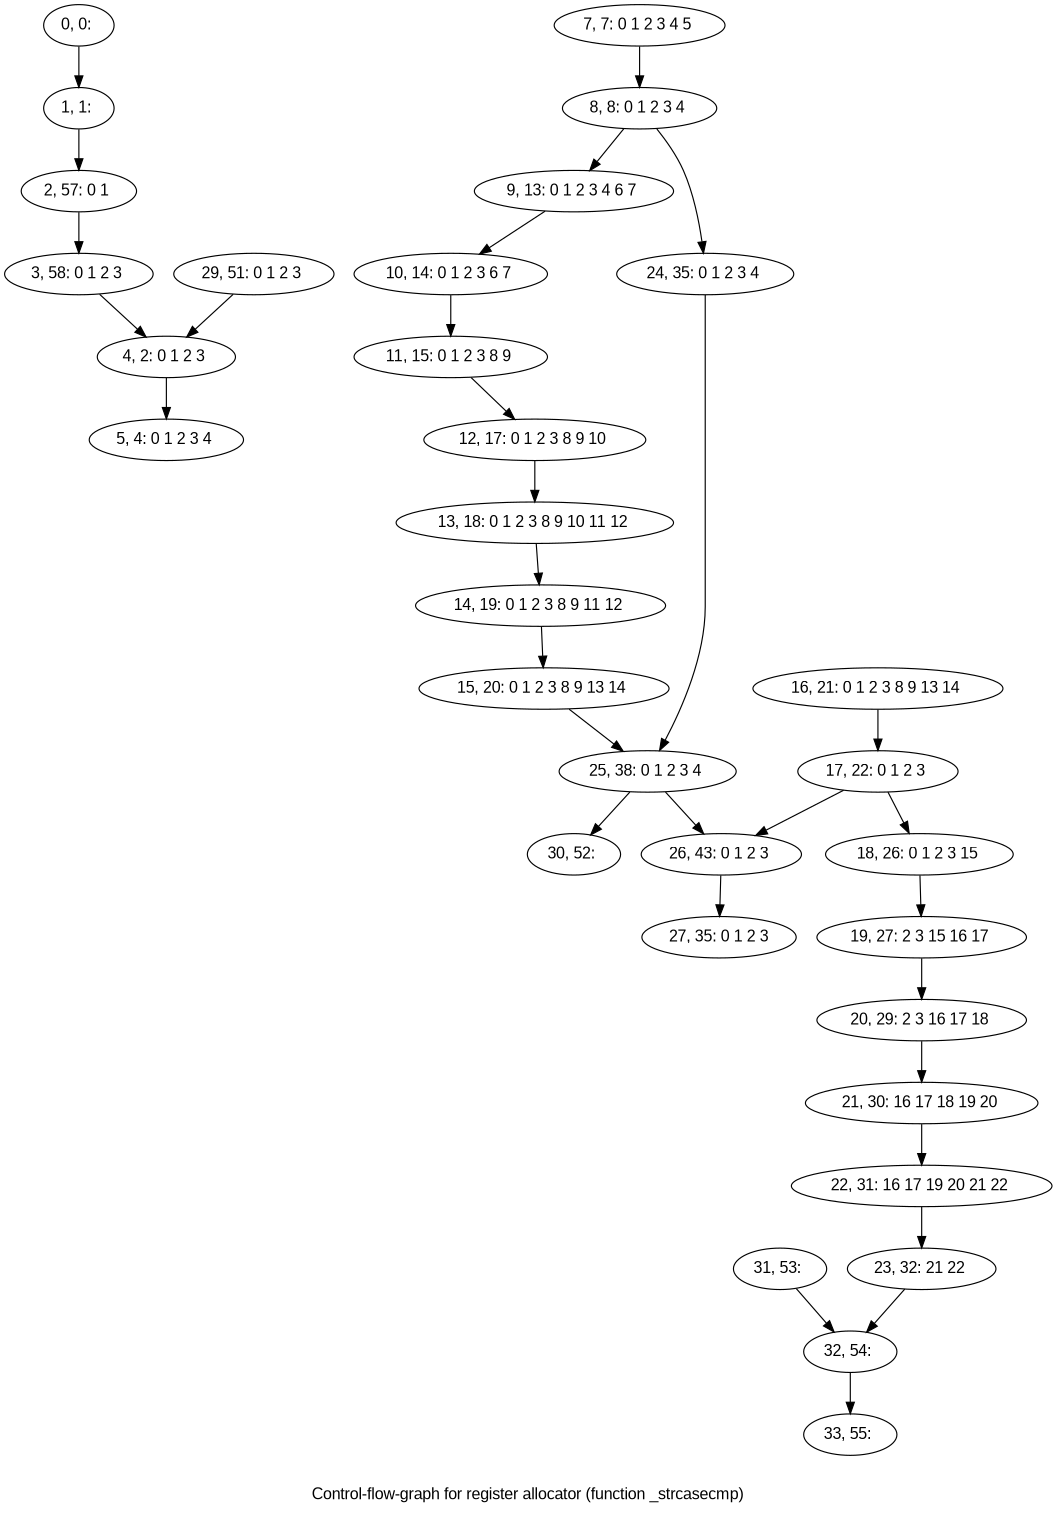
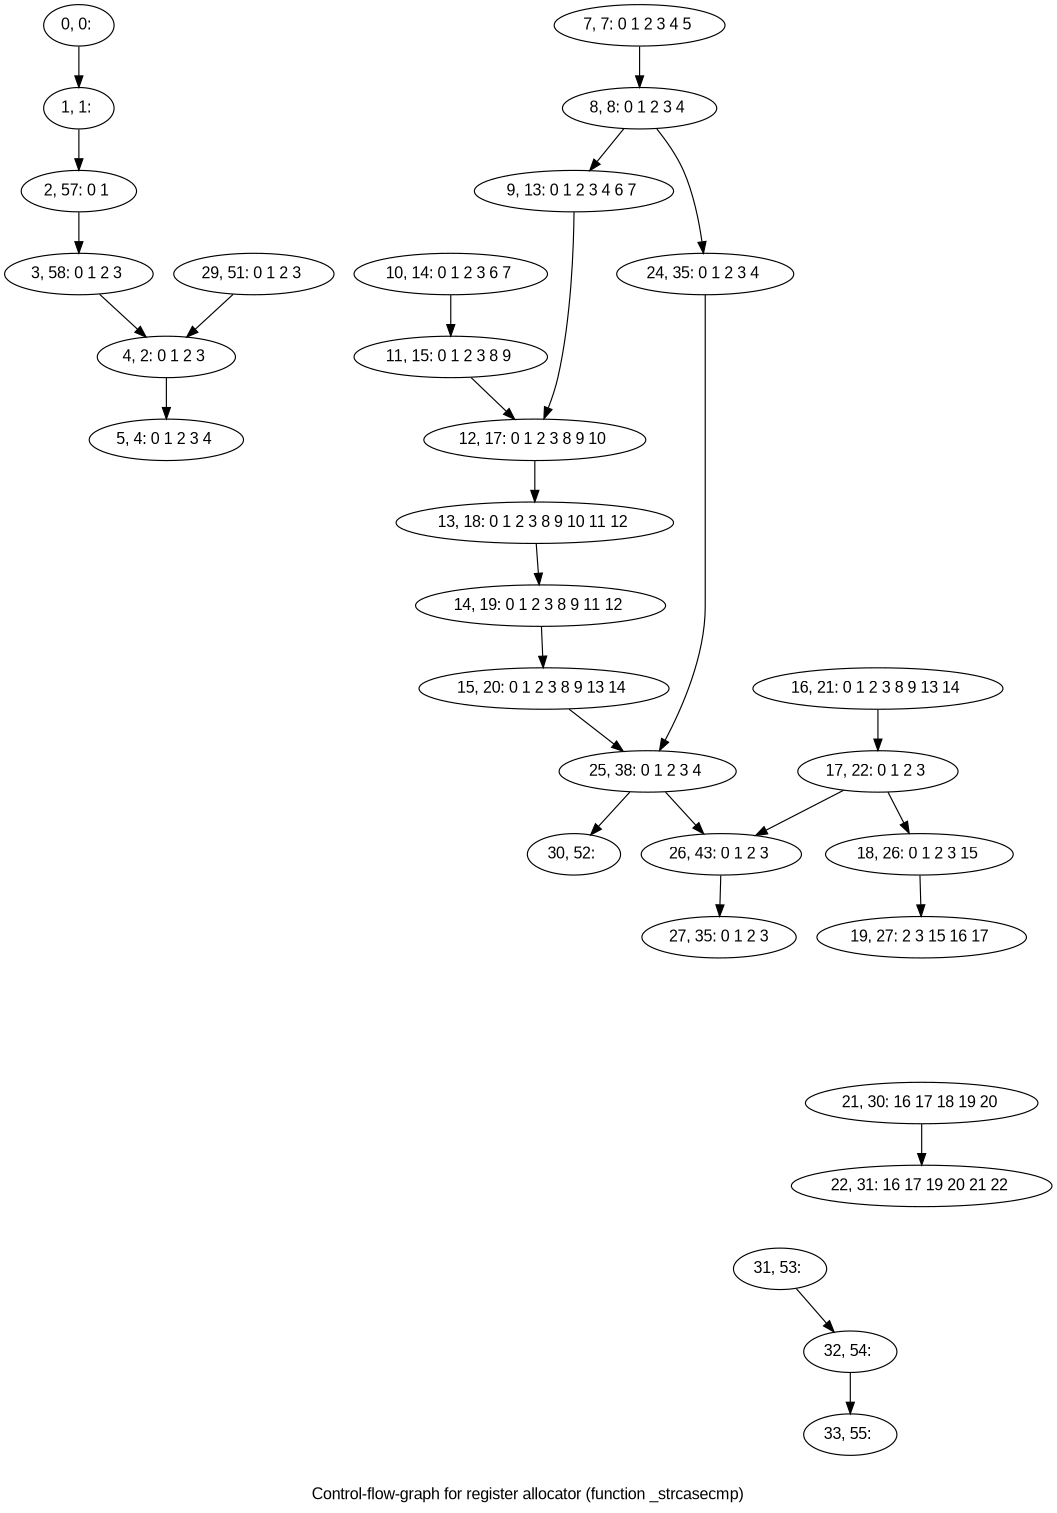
edge "9, 13: 0 1 2 3 4 6 7" -> "10, 14: 0 1 2 3 6 7": now "9, 13: 0 1 2 3 4 6 7" -> "12, 17: 0 1 2 3 8 9 10"
node "20, 29: 2 3 16 17 18": removed
node "23, 32: 21 22": removed
